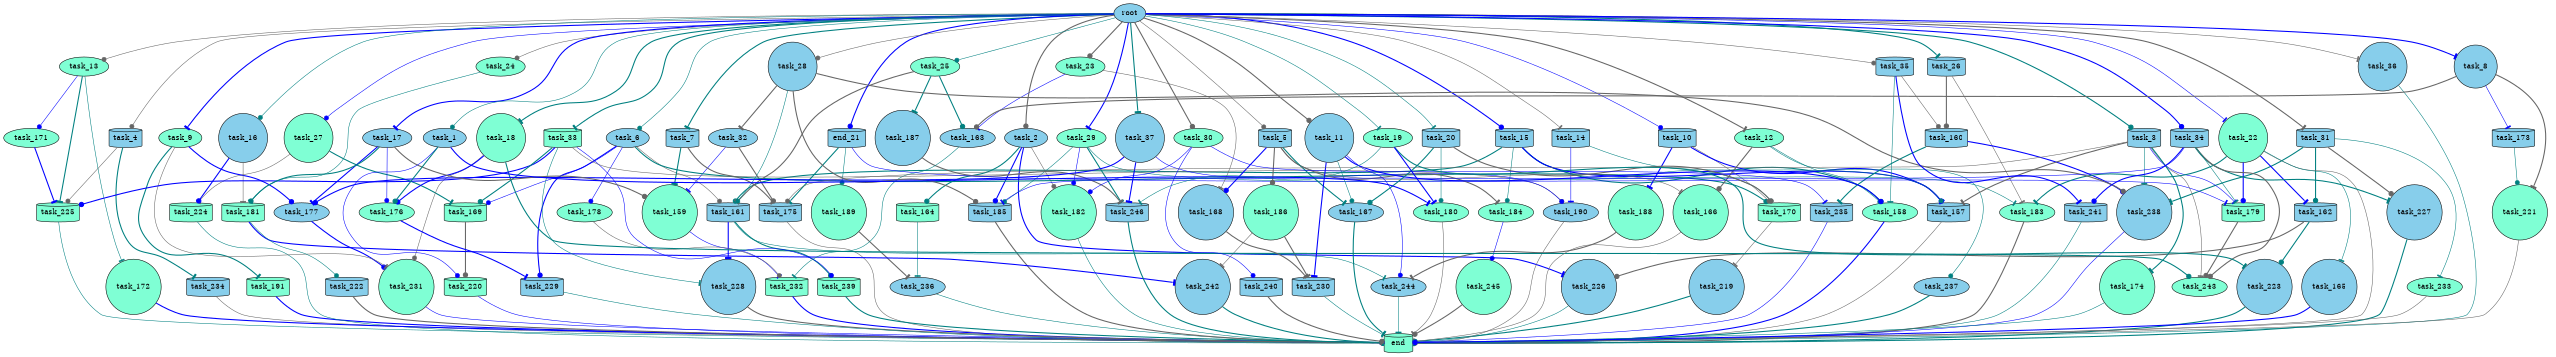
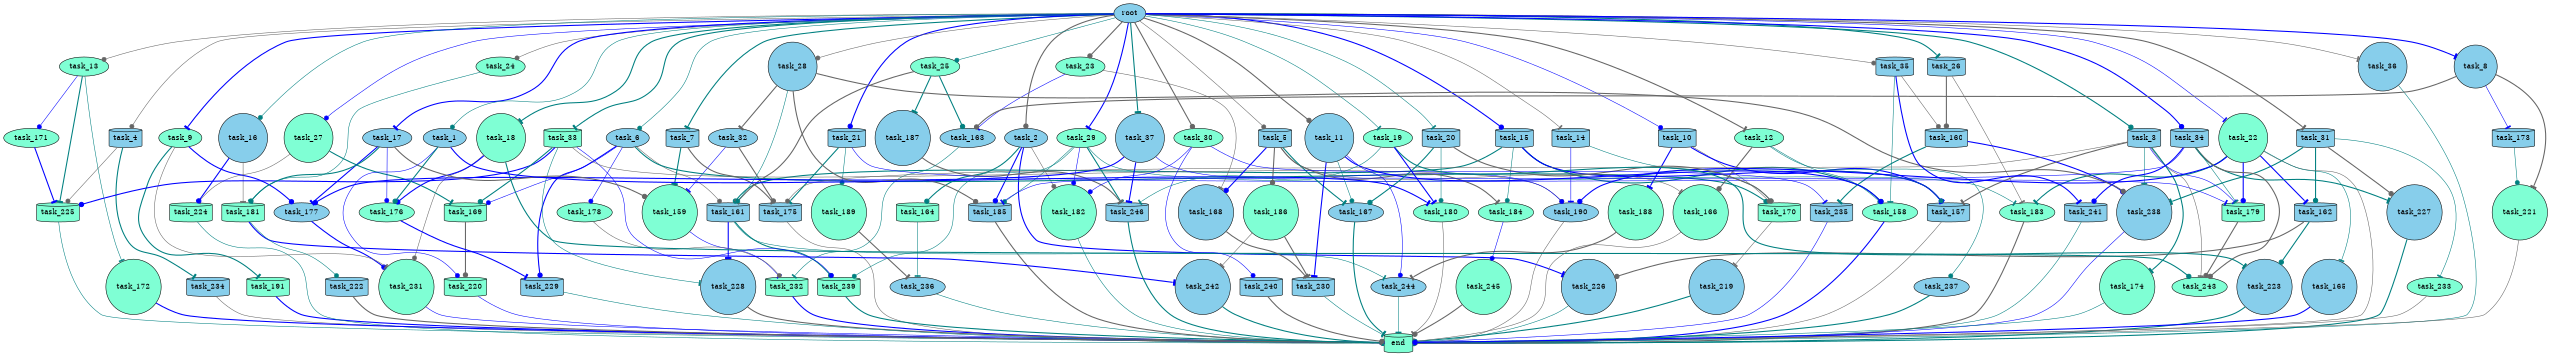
node "end_21": label "end_21" -> "task_21"
edge "task_22" -> "task_190": added
edge "task_29" -> "task_239": added
